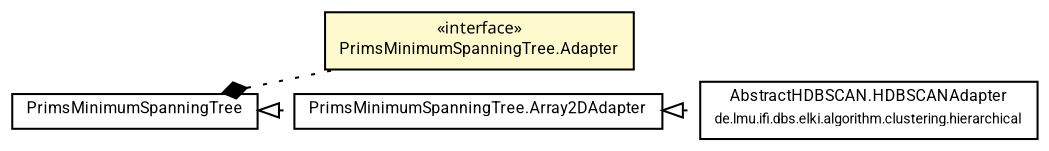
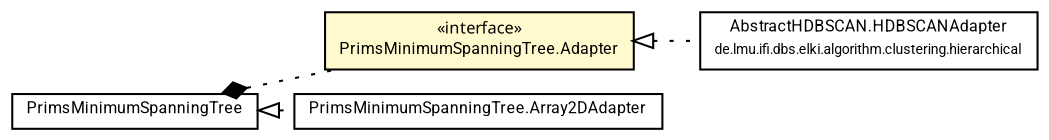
edge "AbstractHDBSCAN.HDBSCANAdapter" -> "PrimsMinimumSpanningTree.Array2DAdapter": now "AbstractHDBSCAN.HDBSCANAdapter" -> "PrimsMinimumSpanningTree.Adapter"
